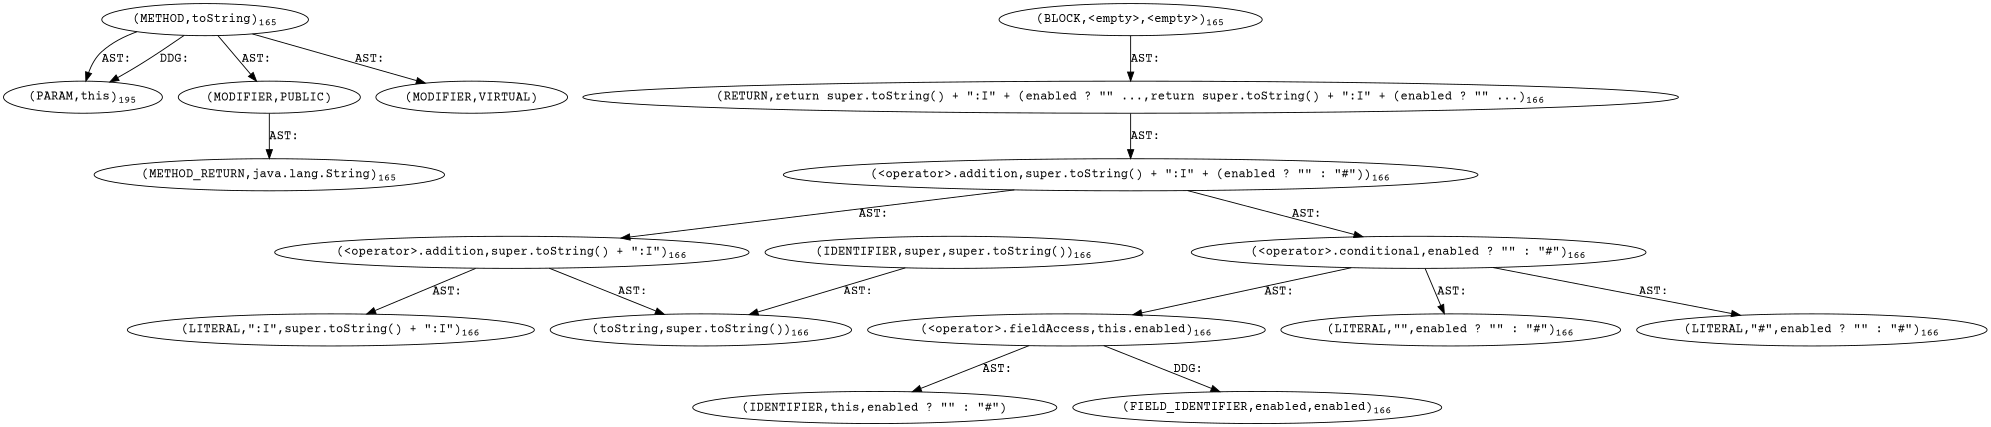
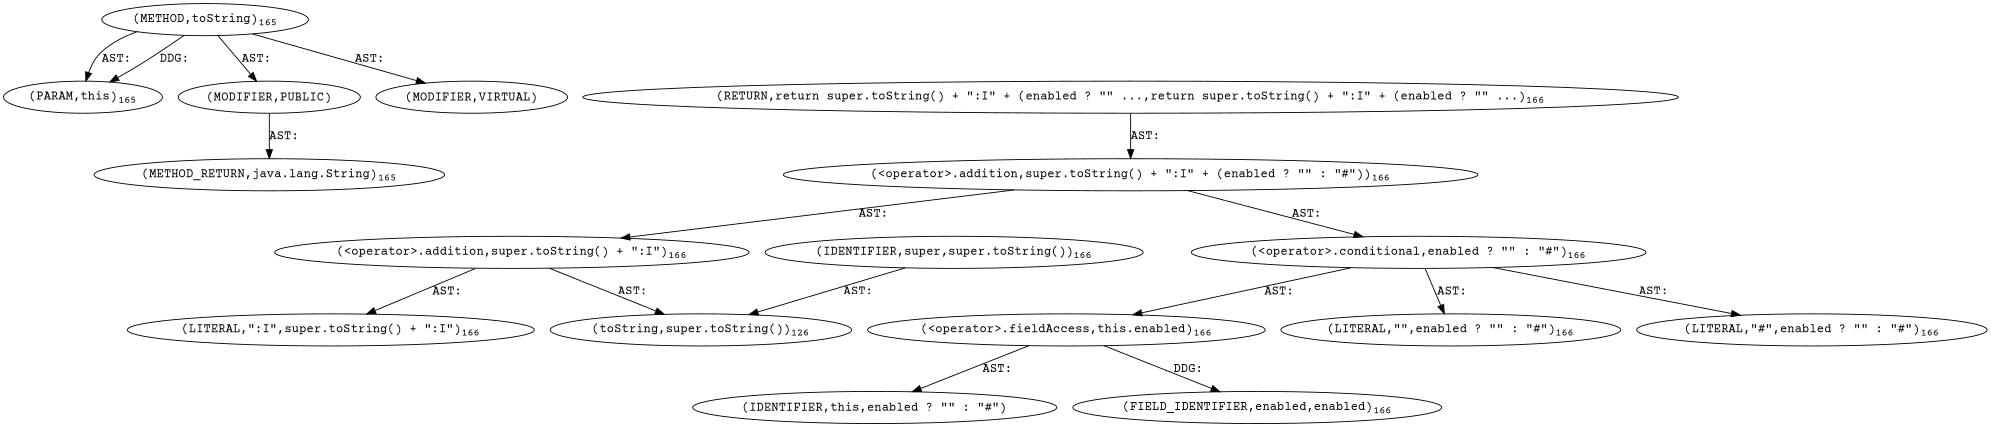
node "(BLOCK,<empty>,<empty>)": removed
node "(PARAM,this)": text "195" -> "165"
node "(toString,super.toString())": text "166" -> "126"
